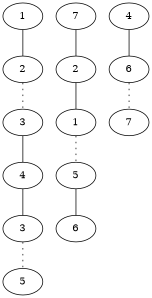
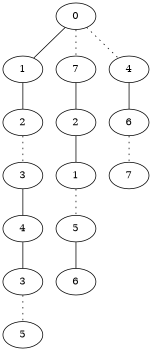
node "0": added
